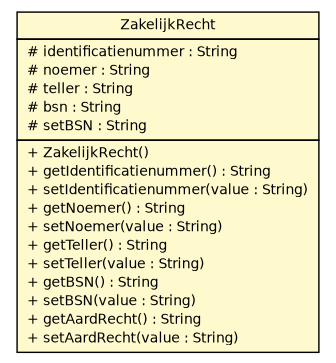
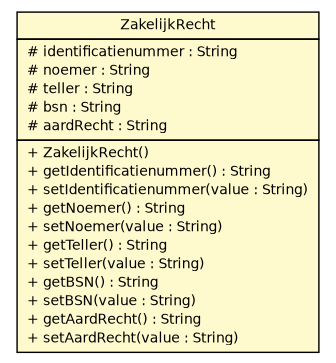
node "ZakelijkRecht": text "# setBSN : String" -> "# aardRecht : String"
